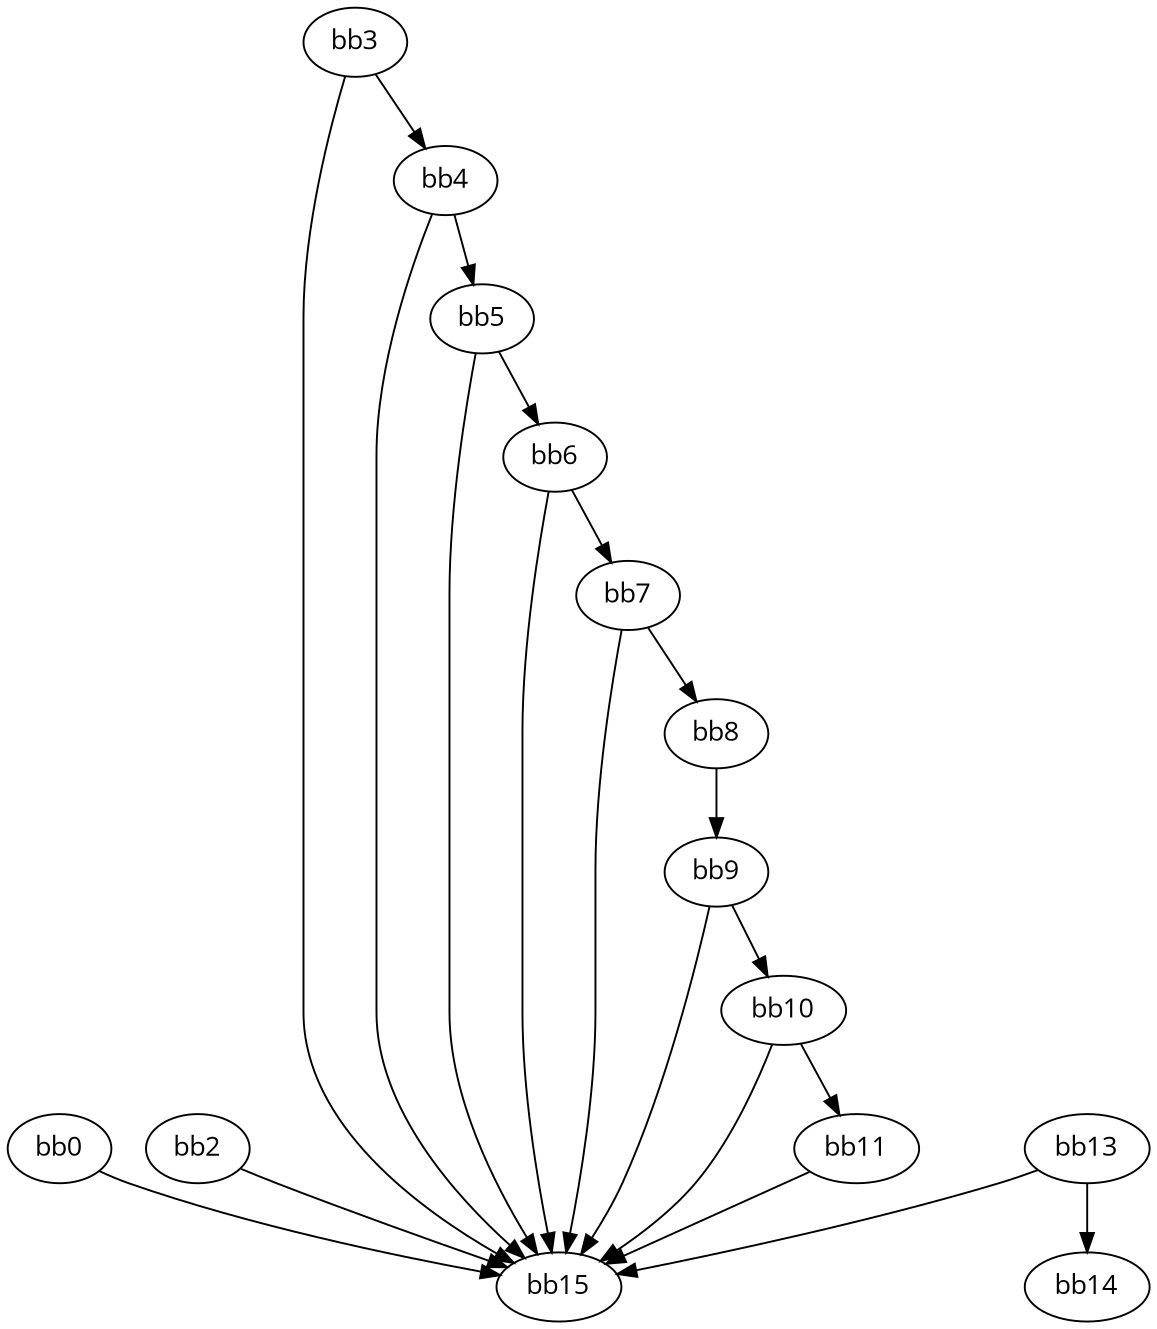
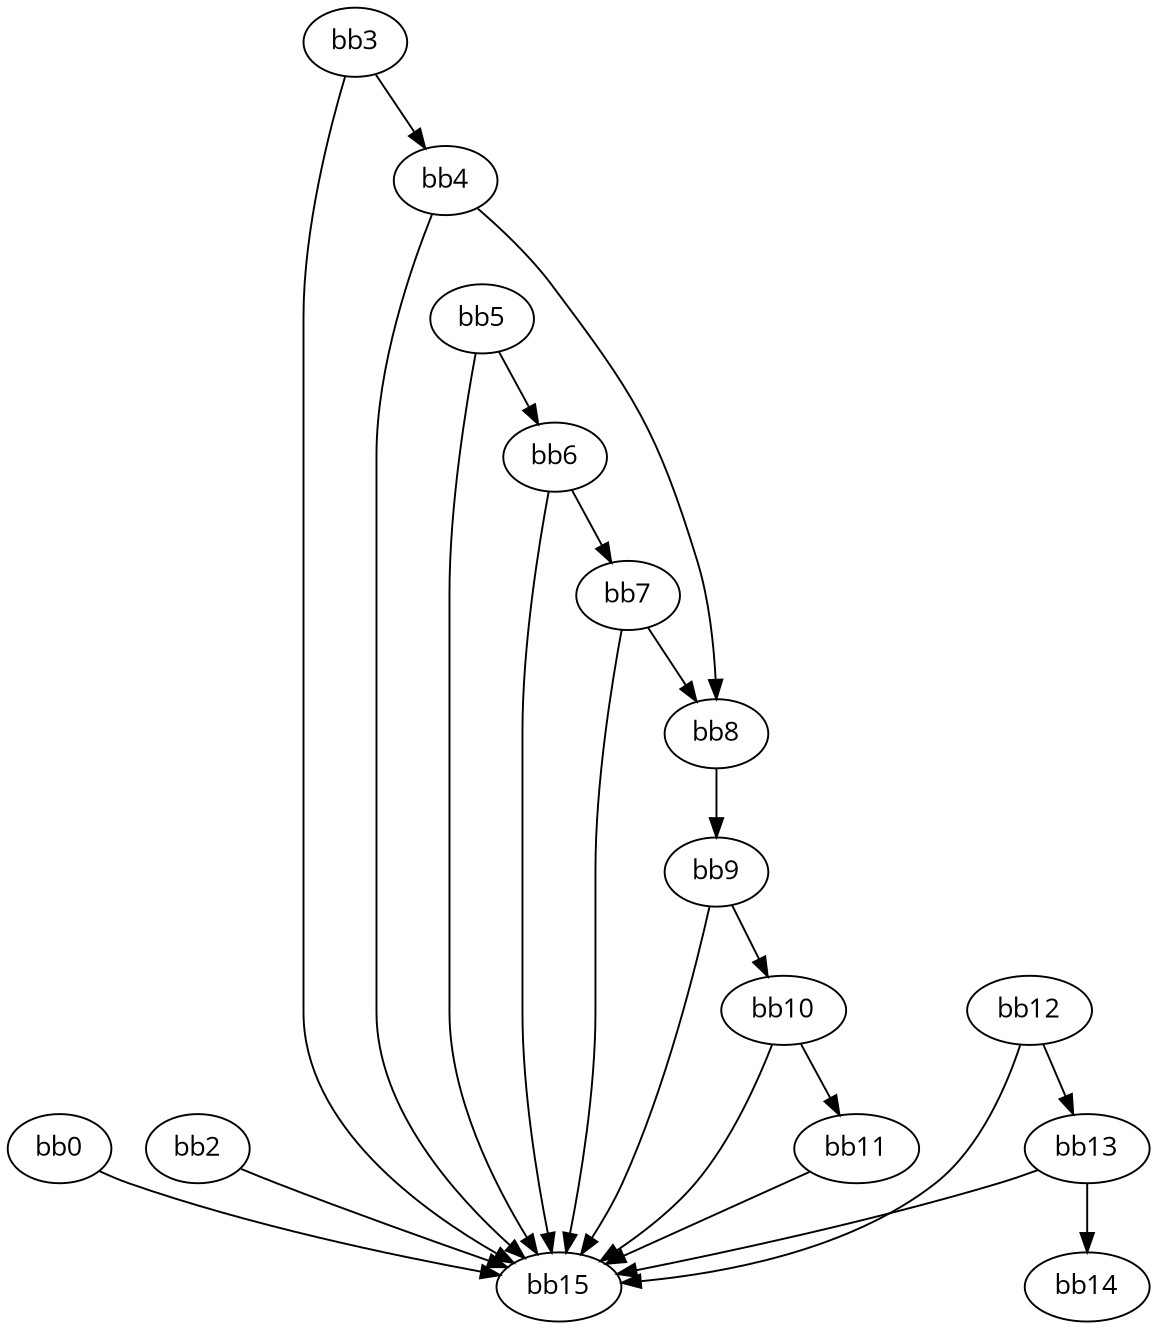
edge "bb4" -> "bb5": now "bb4" -> "bb8"
node "bb12": added
